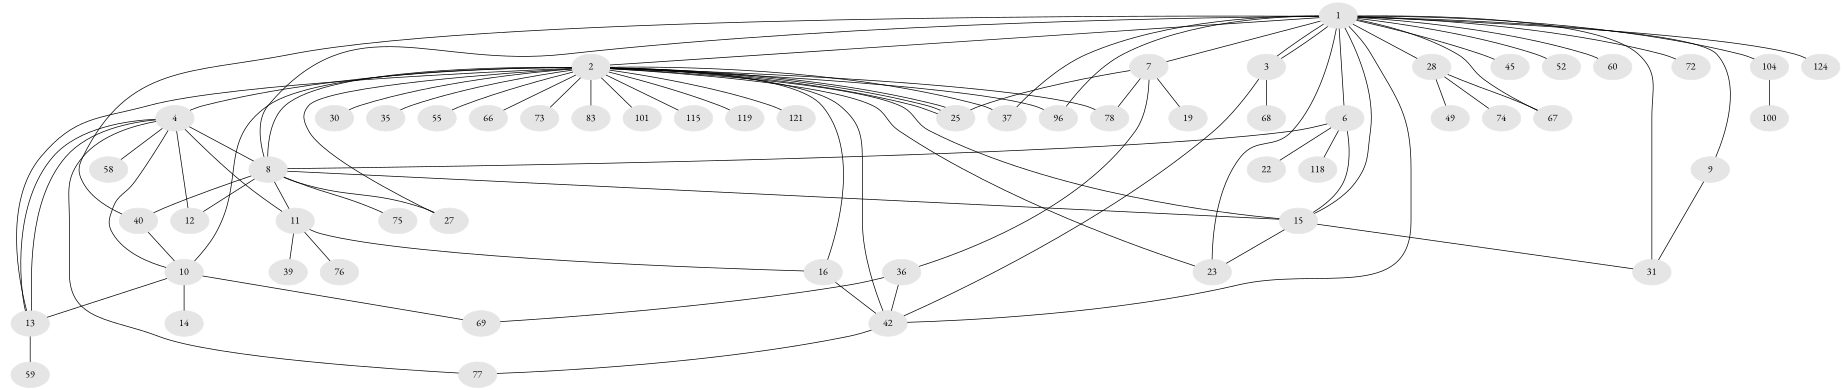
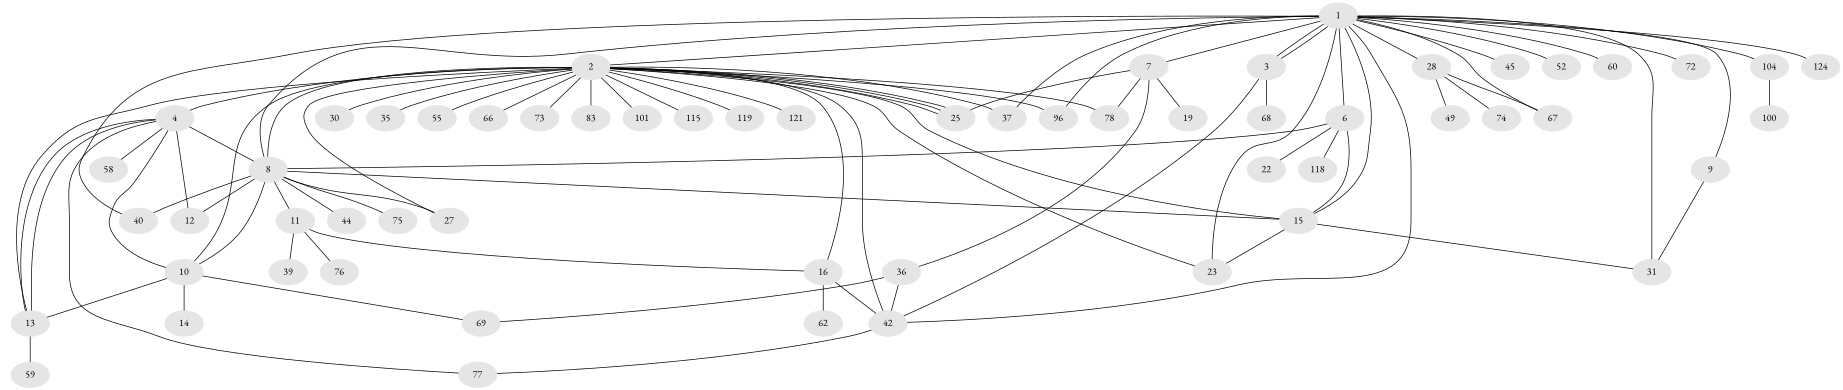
edge "4" -- "11": removed
node "44": added
edge "40" -- "10": now "8" -- "10"
node "62": added
